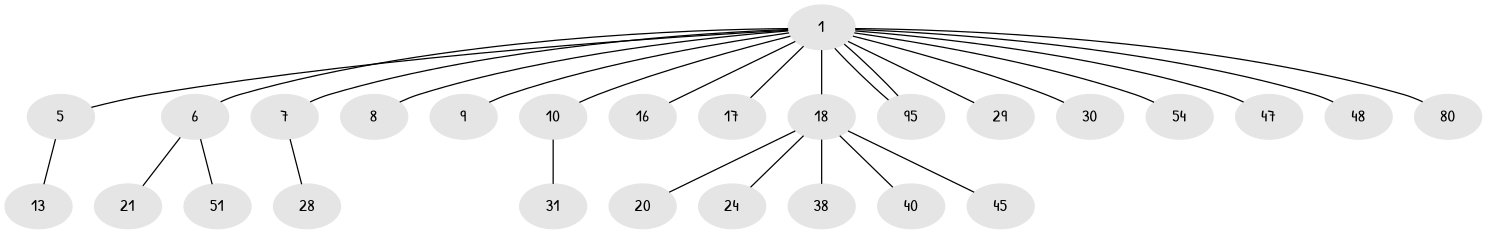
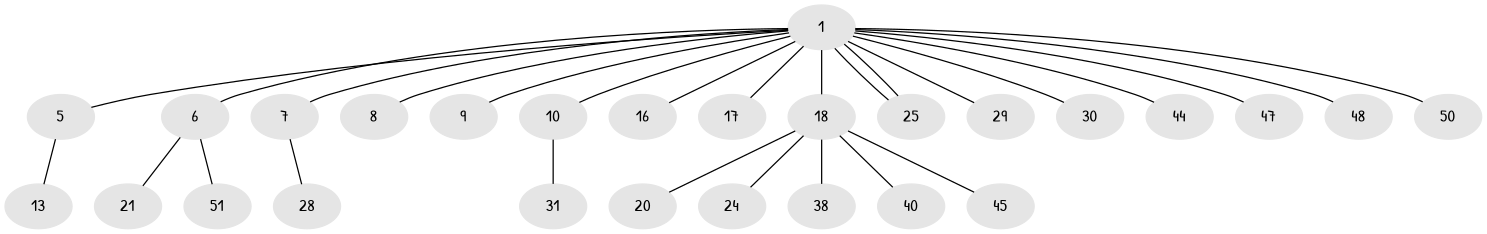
node "95": label "95" -> "25"
node "54": label "54" -> "44"
node "80": label "80" -> "50"
